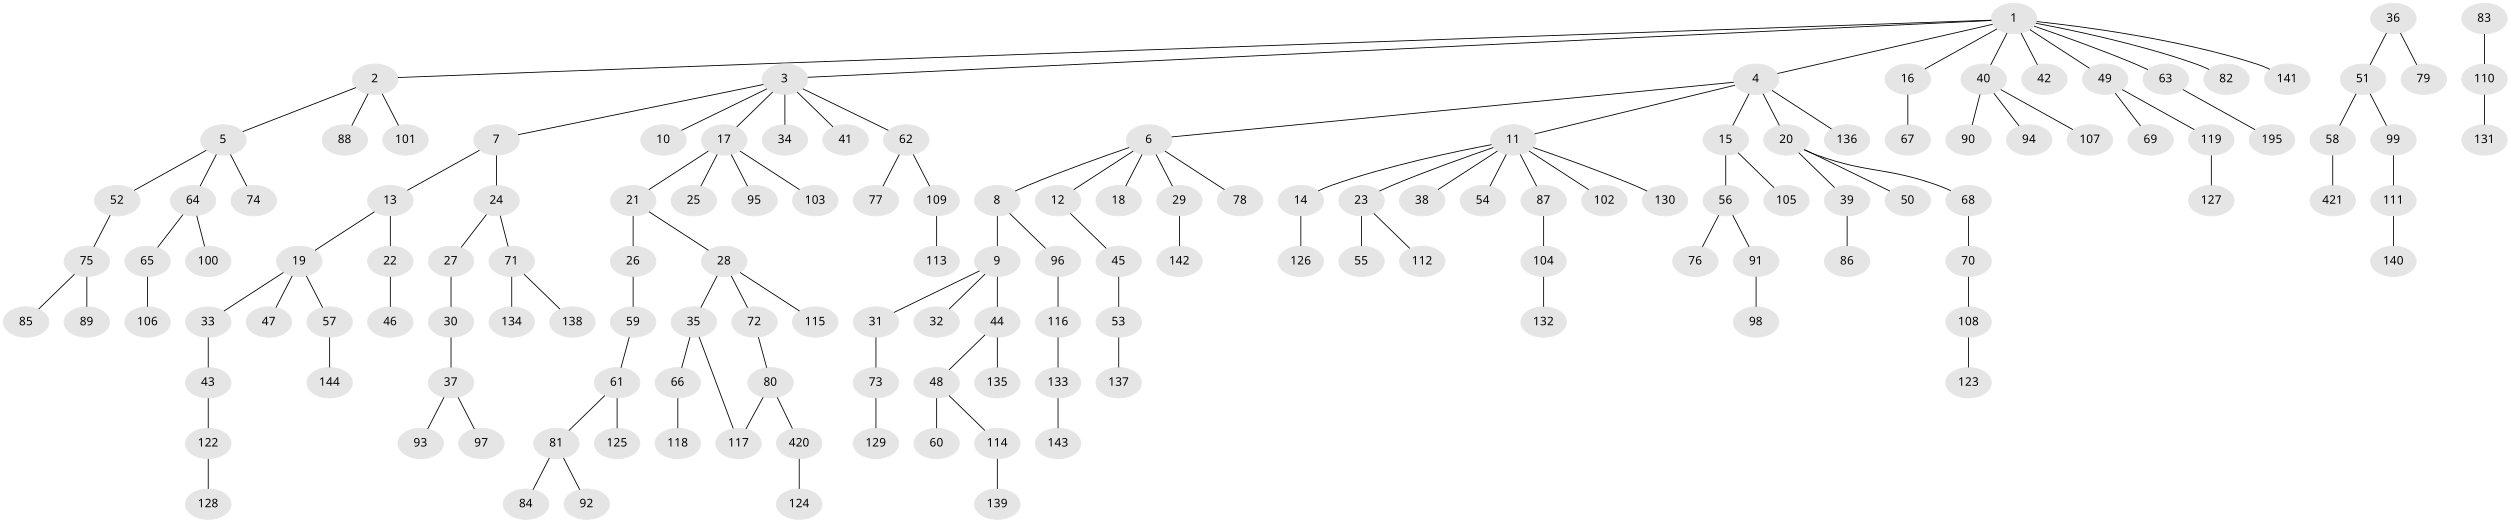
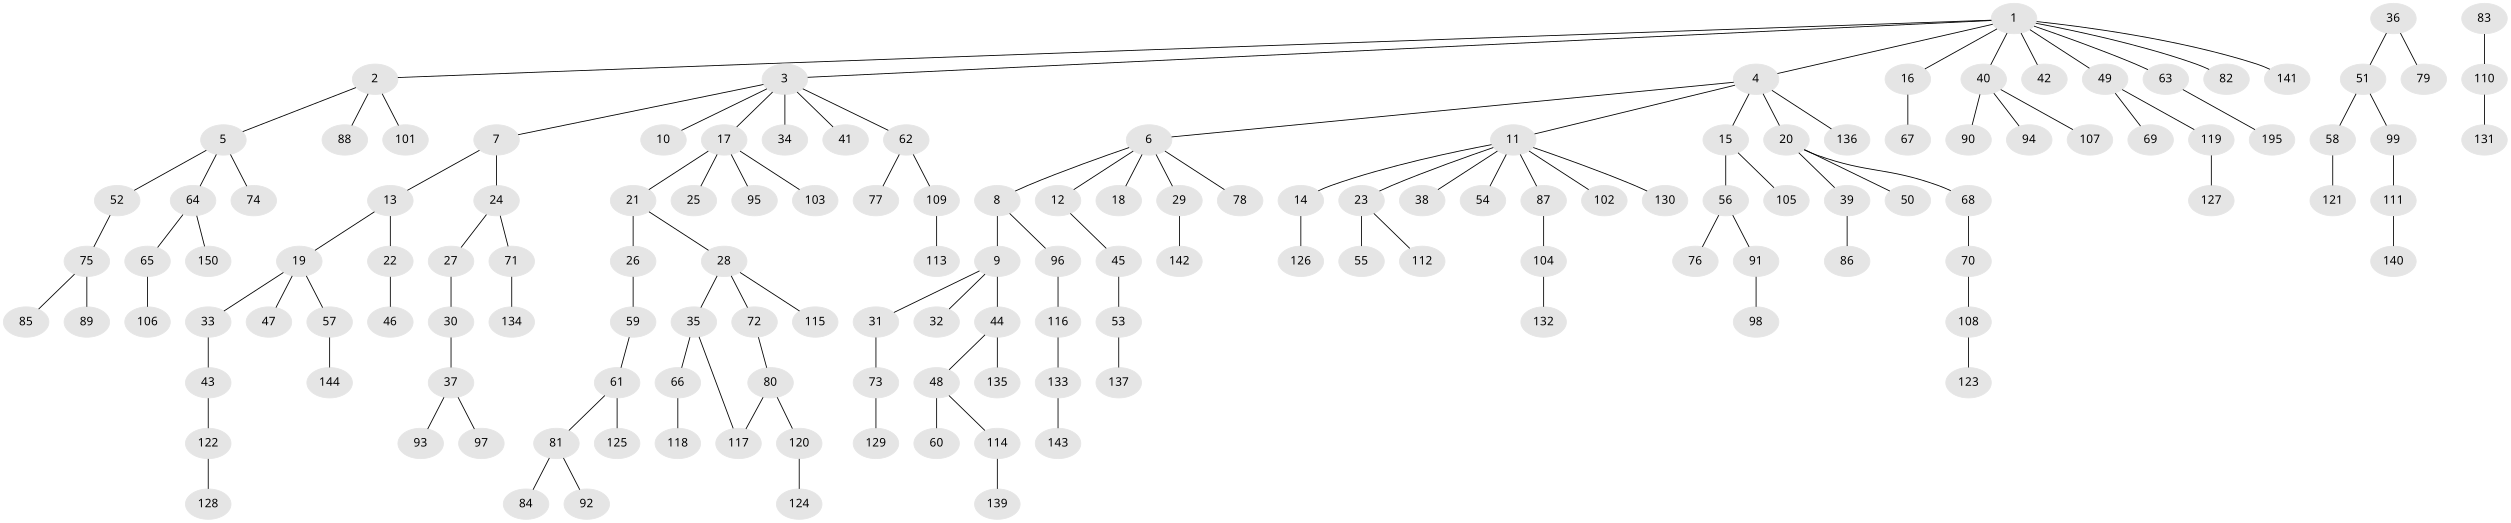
node "421": label "421" -> "121"
node "100": label "100" -> "150"
node "138": removed
node "420": label "420" -> "120"
